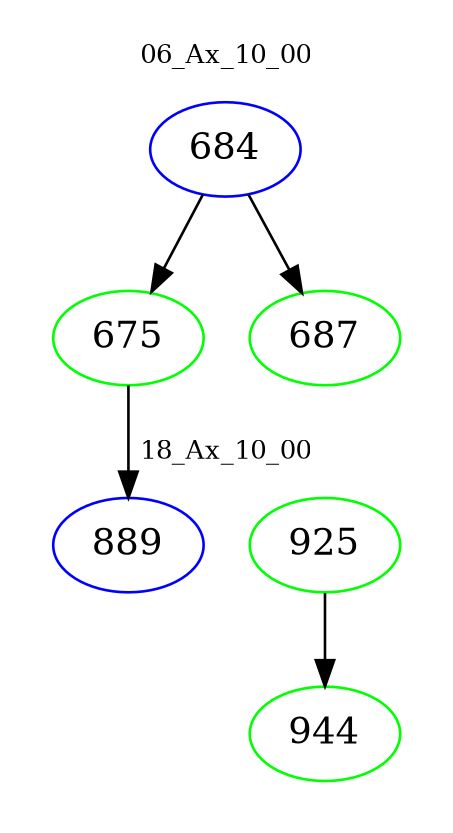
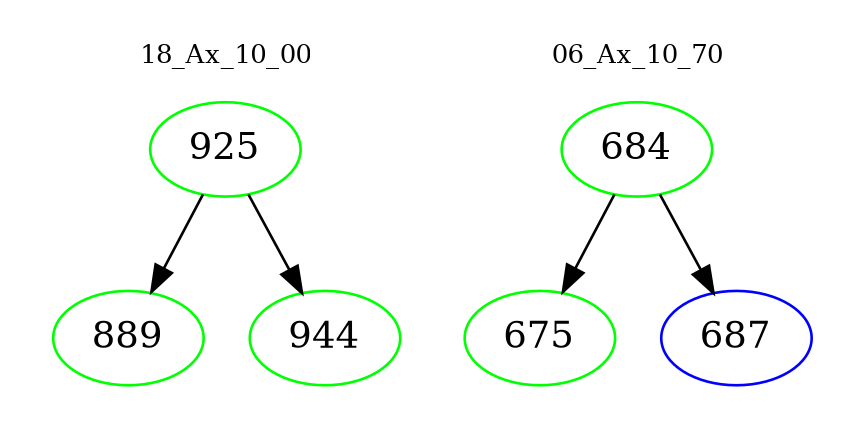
cluster "06_Ax_10_00": label "06_Ax_10_00" -> "06_Ax_10_70"
node "684": color blue -> green
node "687": color green -> blue
edge "675" -> "889": now "925" -> "889"
node "889": color blue -> green
